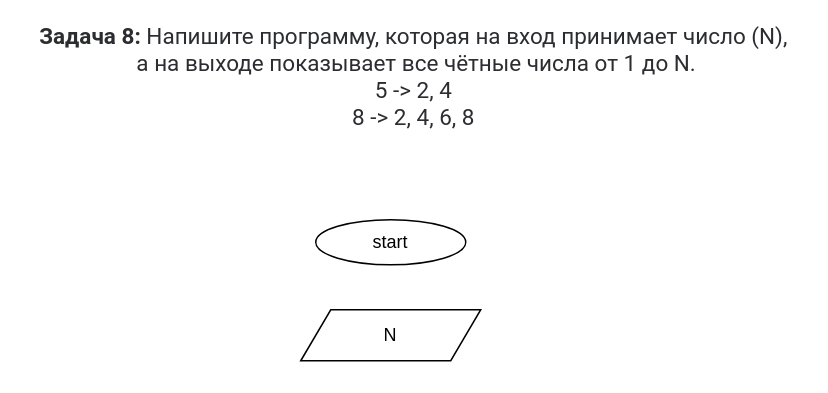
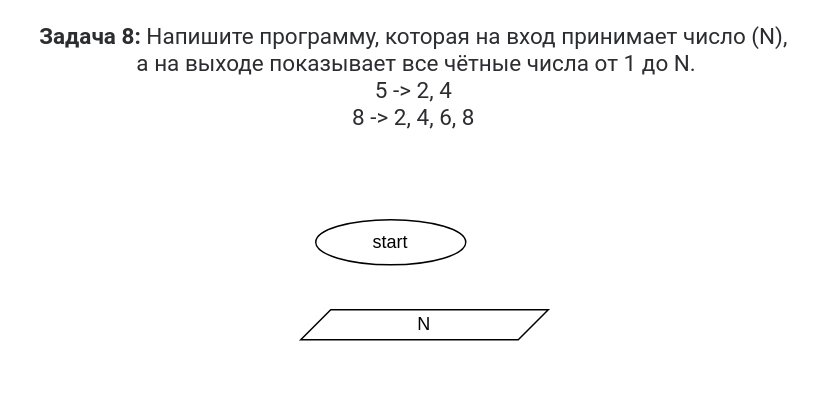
node "N": size 180x51 -> 248x30
